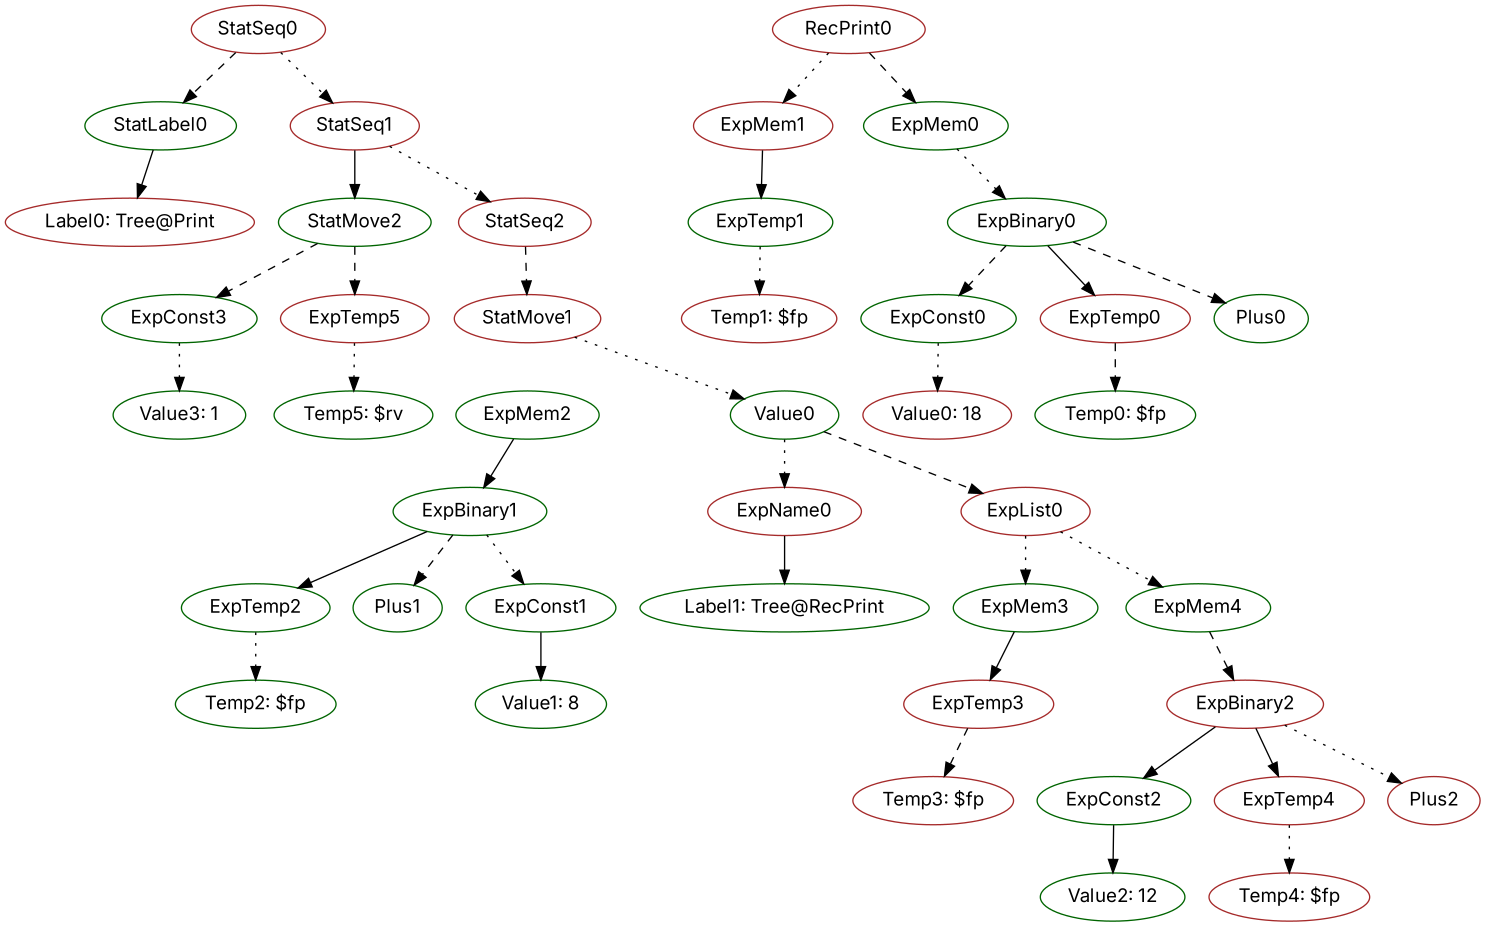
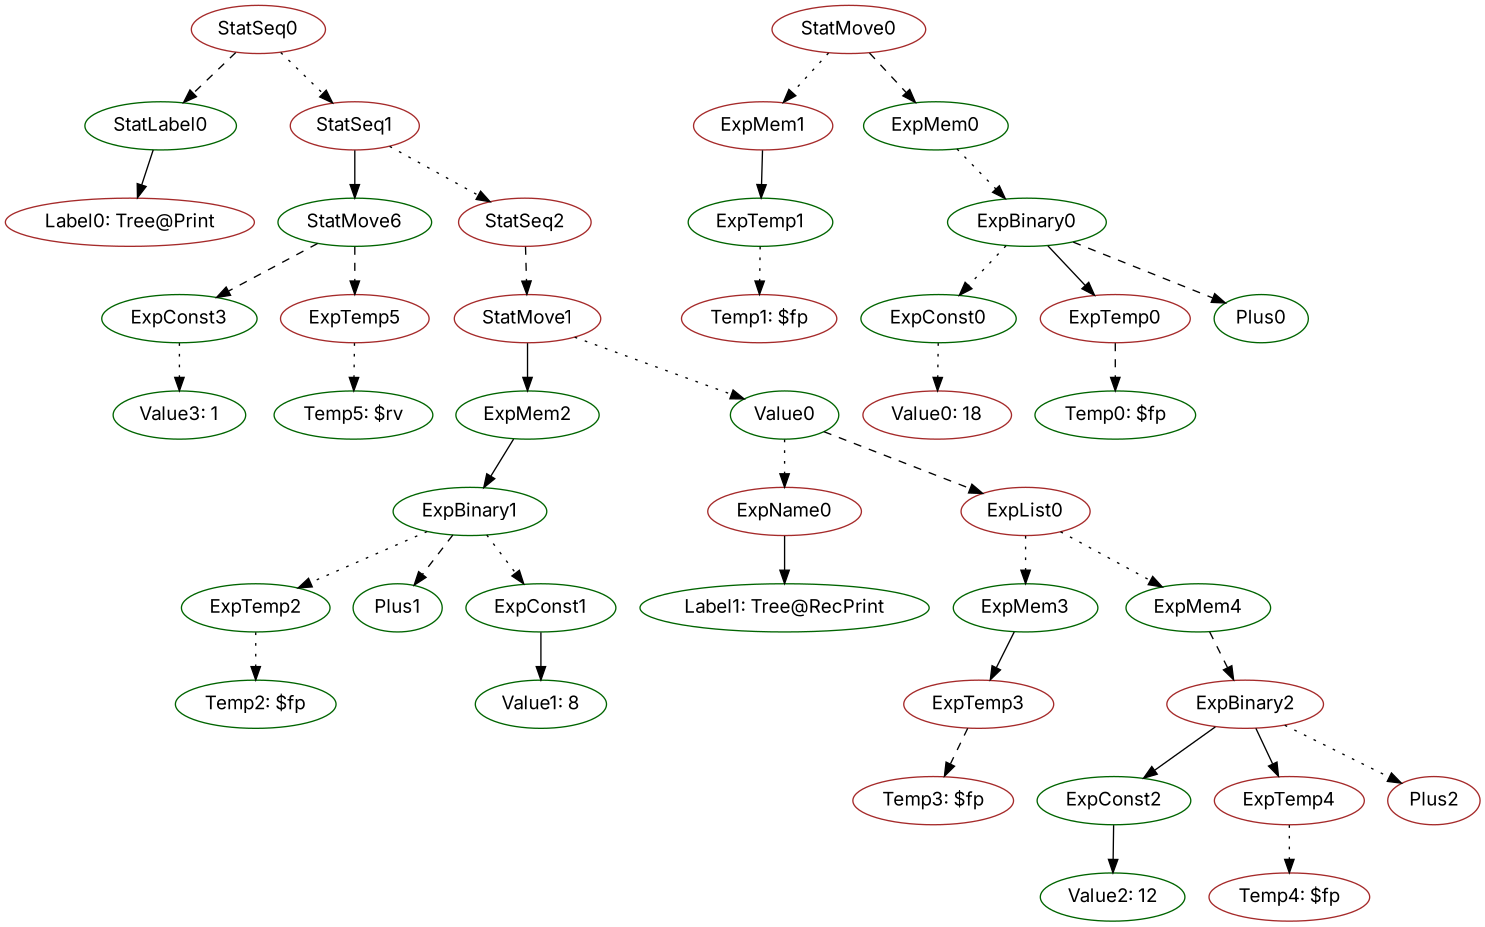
node "RecPrint0": label "RecPrint0" -> "StatMove0"
node "StatMove2": label "StatMove2" -> "StatMove6"
edge "ExpBinary0" -> "ExpConst0": style dashed -> dotted
edge "StatMove1" -> "ExpMem2": added
edge "ExpBinary1" -> "ExpTemp2": style solid -> dotted
